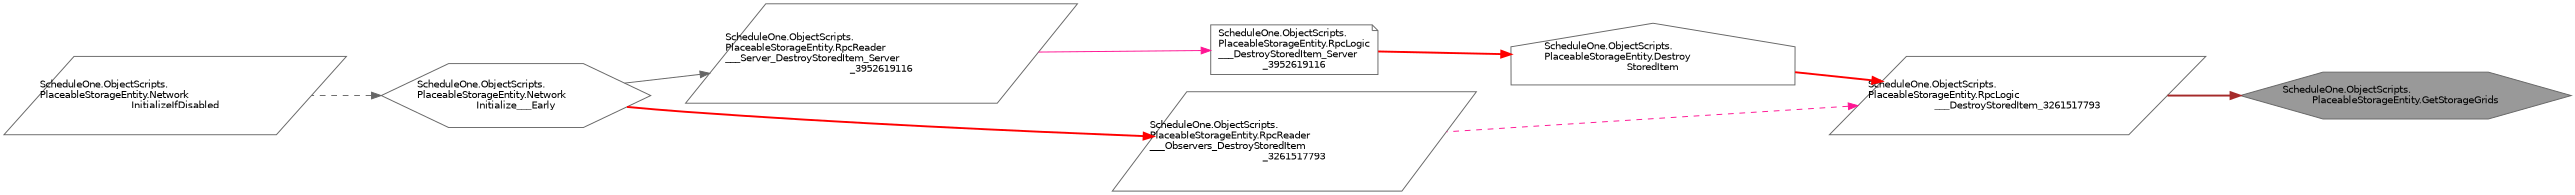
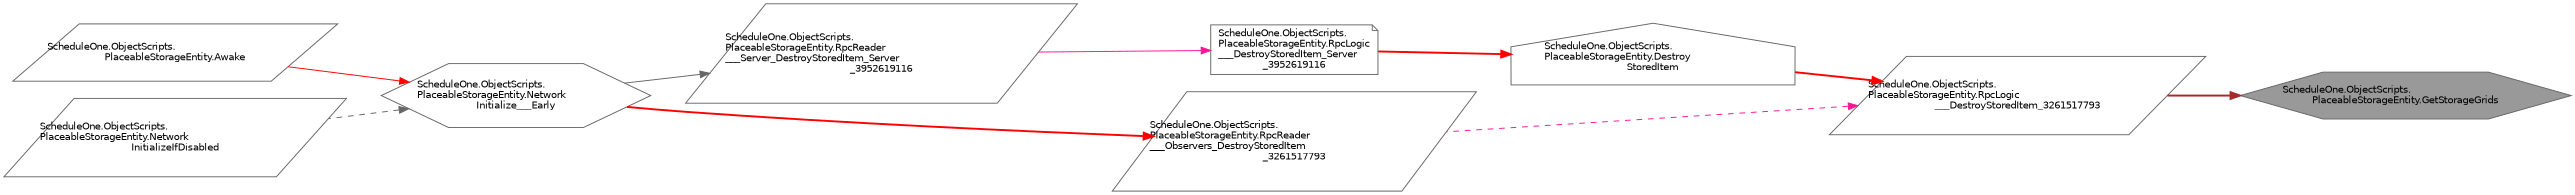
node "ScheduleOne.ObjectScripts. PlaceableStorageEntity.Awake": added
